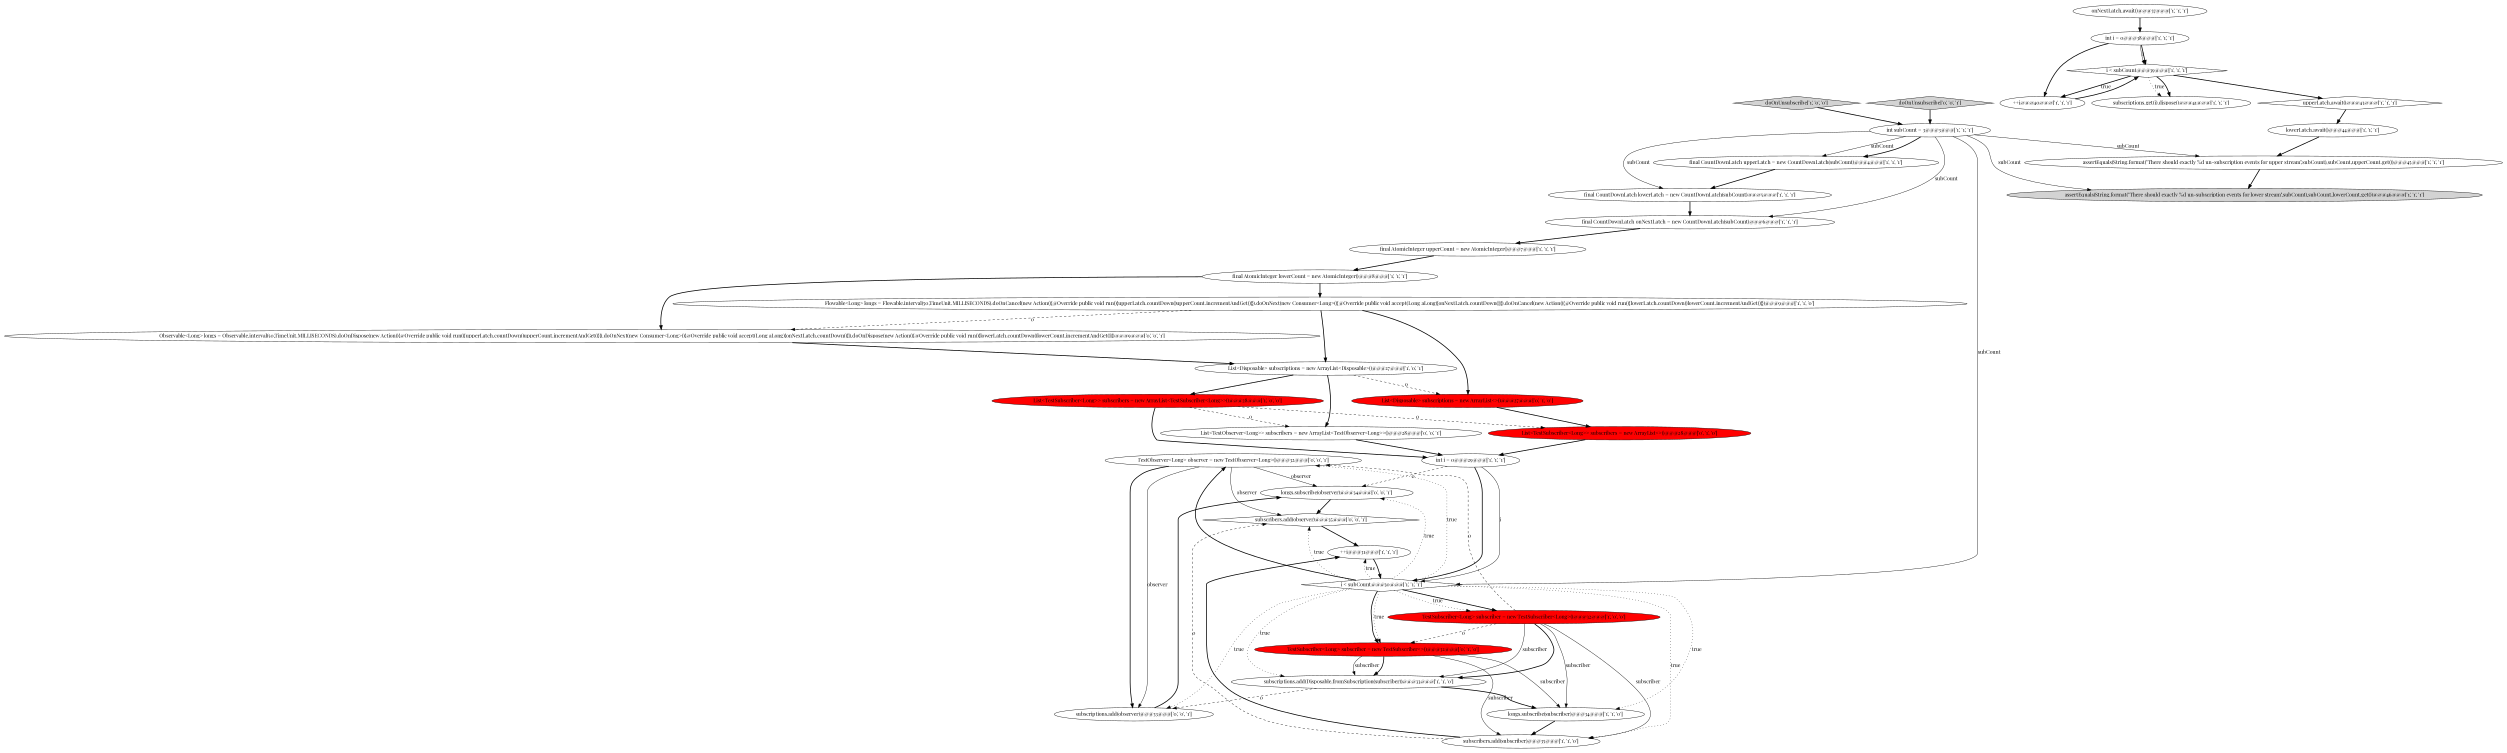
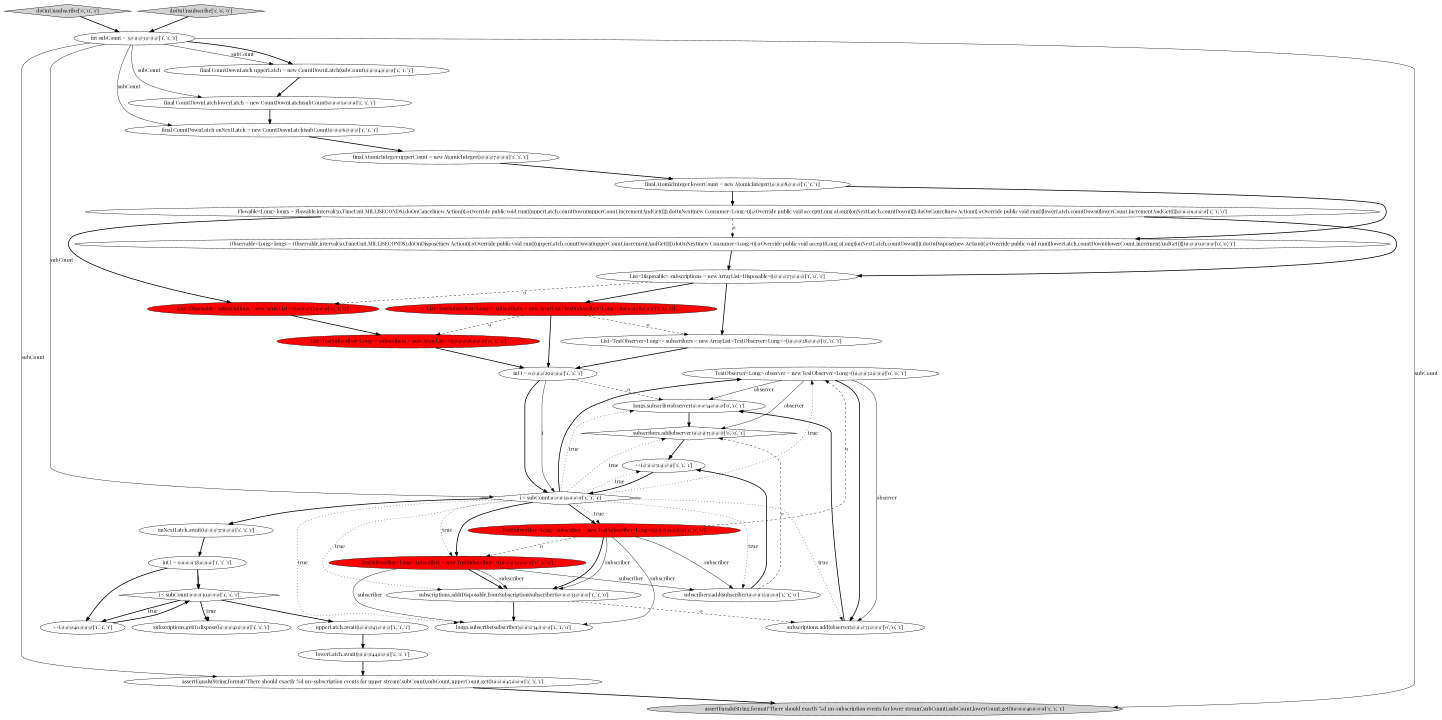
node "upperLatch.await()@@@43@@@['1', '1', '1']": shape diamond -> ellipse
edge "i < subCount@@@30@@@['1', '1', '1']" -> "onNextLatch.await()@@@37@@@['1', '1', '1']": added
edge "longs.subscribe(subscriber)@@@34@@@['1', '1', '0']" -> "subscribers.add(subscriber)@@@35@@@['1', '1', '0']": removed
